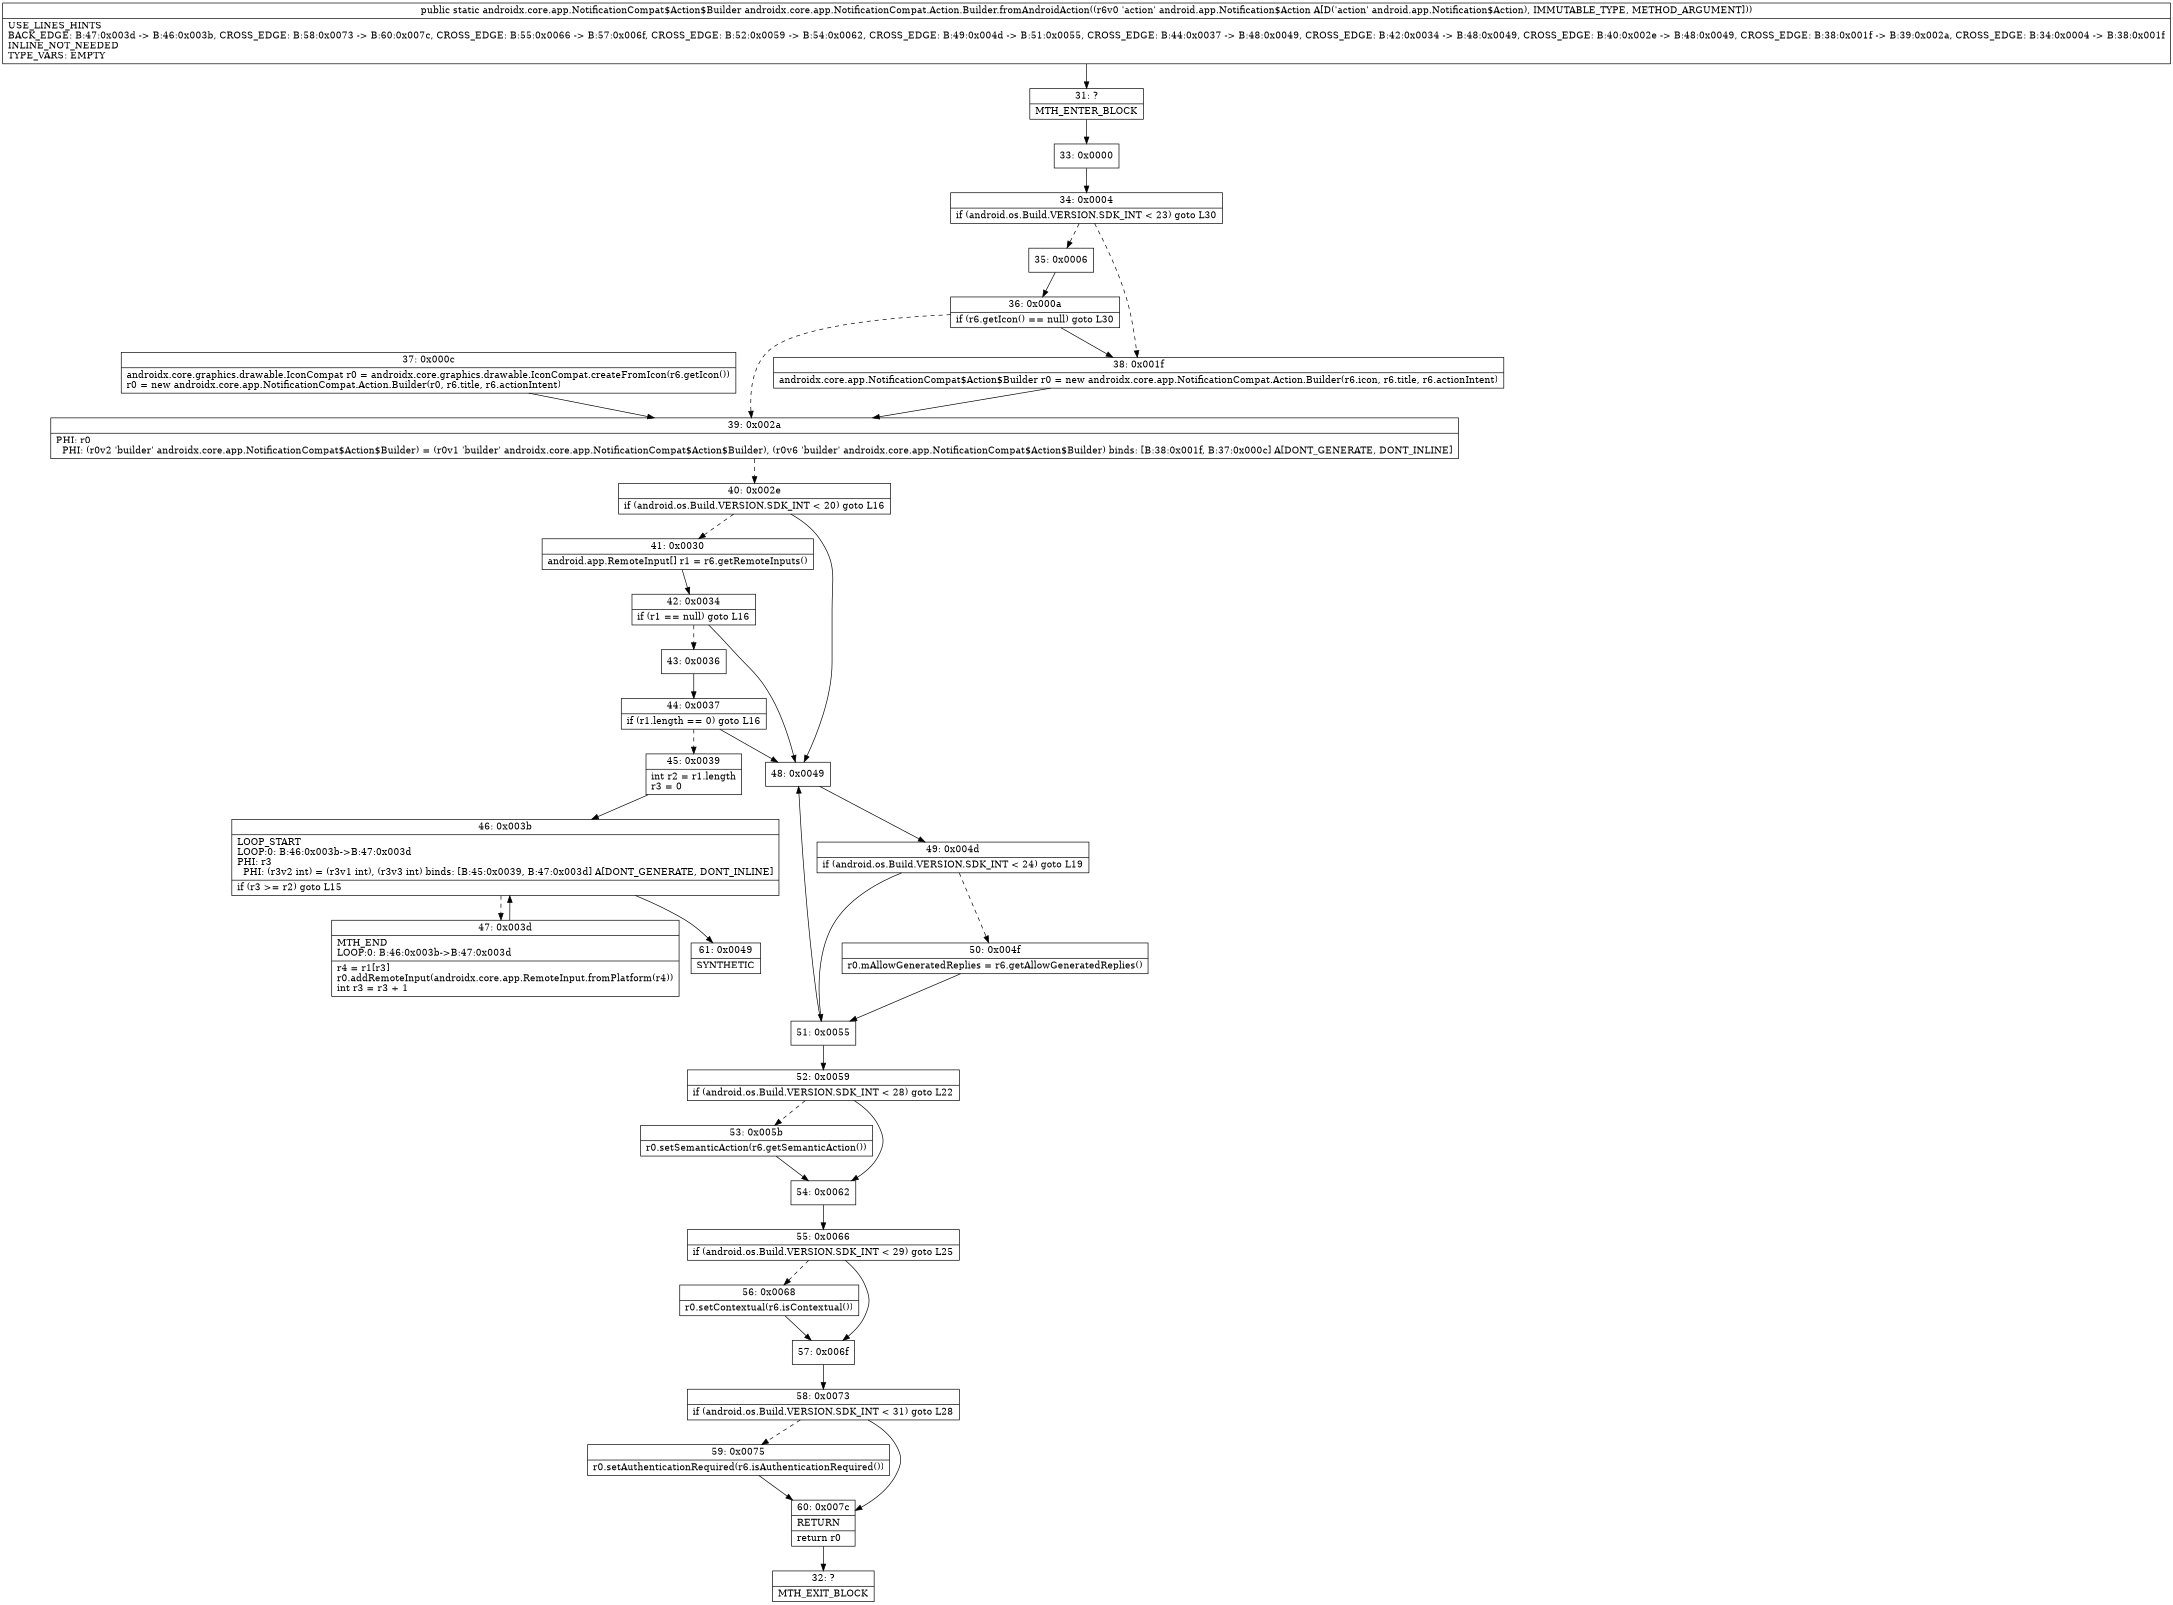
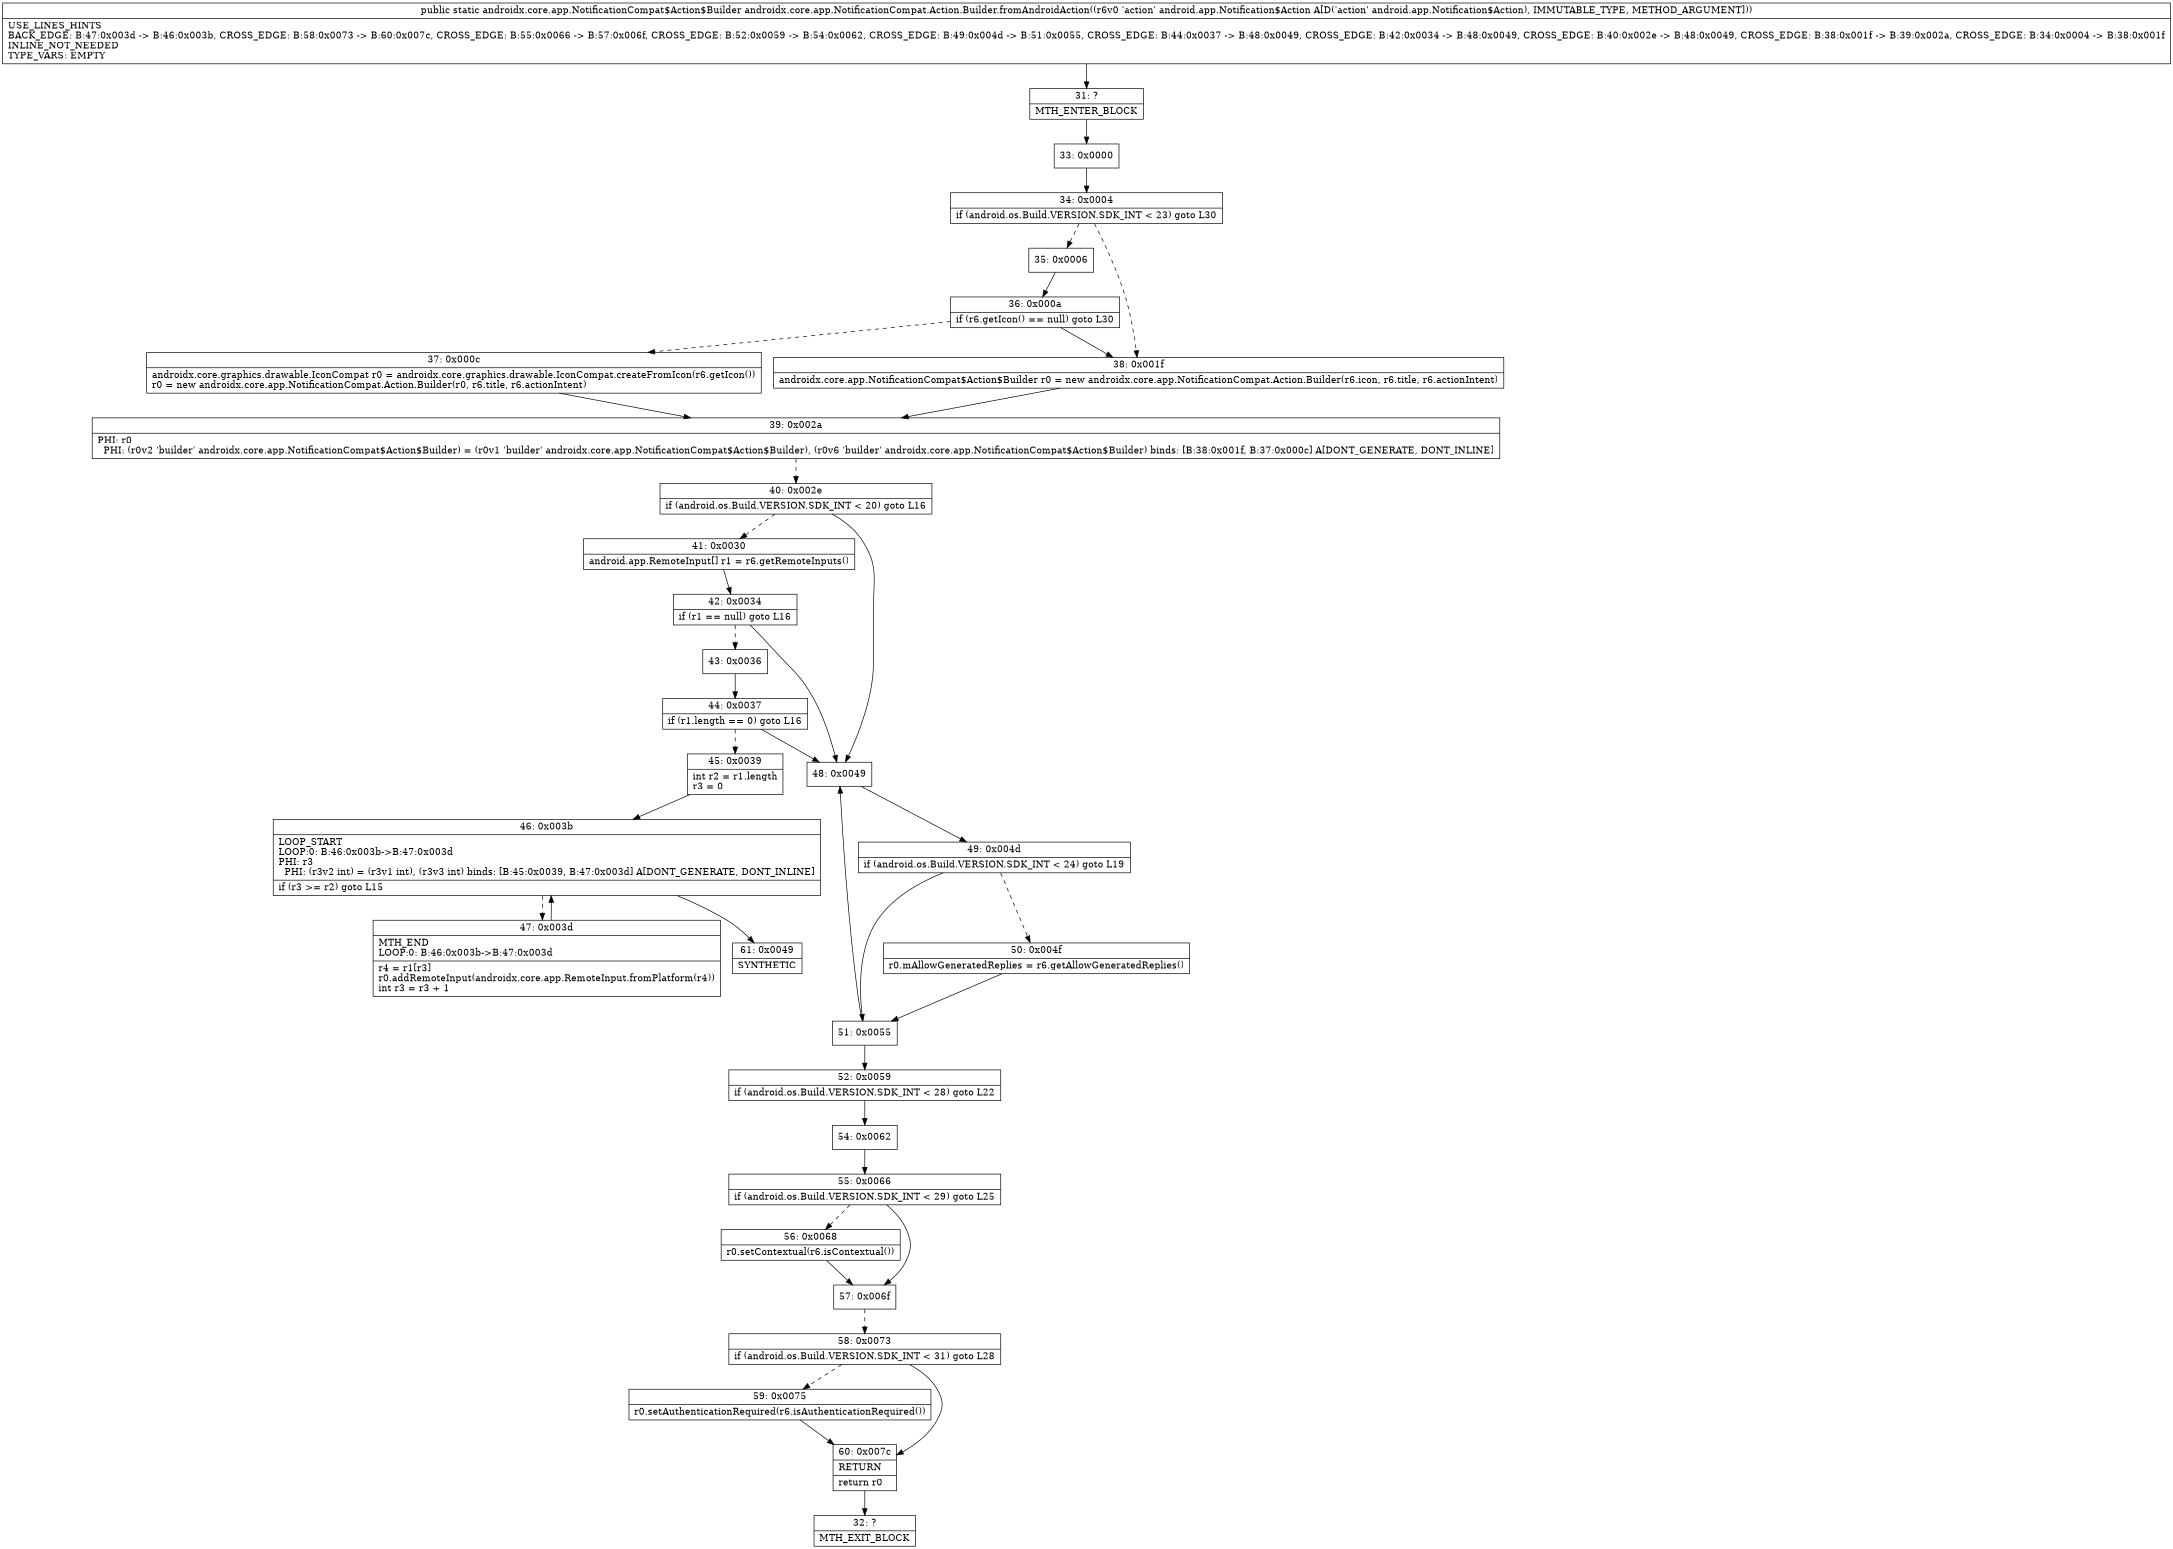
edge "36: 0x000a" -> "39: 0x002a": now "36: 0x000a" -> "37: 0x000c"
node "53: 0x005b": removed
edge "57: 0x006f" -> "58: 0x0073": style solid -> dashed
